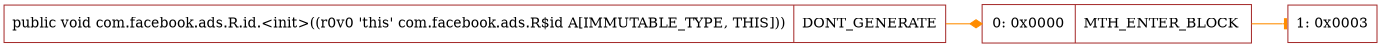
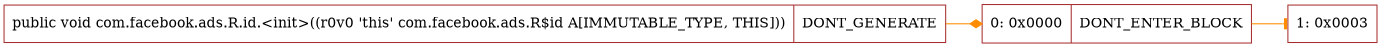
node "0: 0x0000": text "MTH_ENTER_BLOCK" -> "DONT_ENTER_BLOCK"
